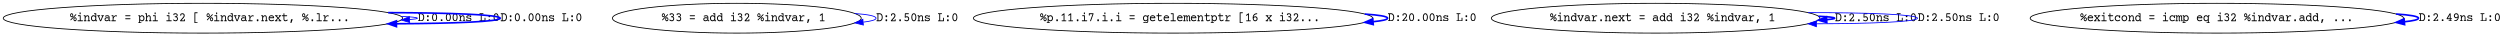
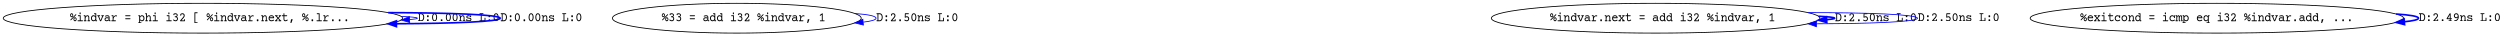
node "%p.11.i7.i.i = getelementptr [16 x i32...": removed
